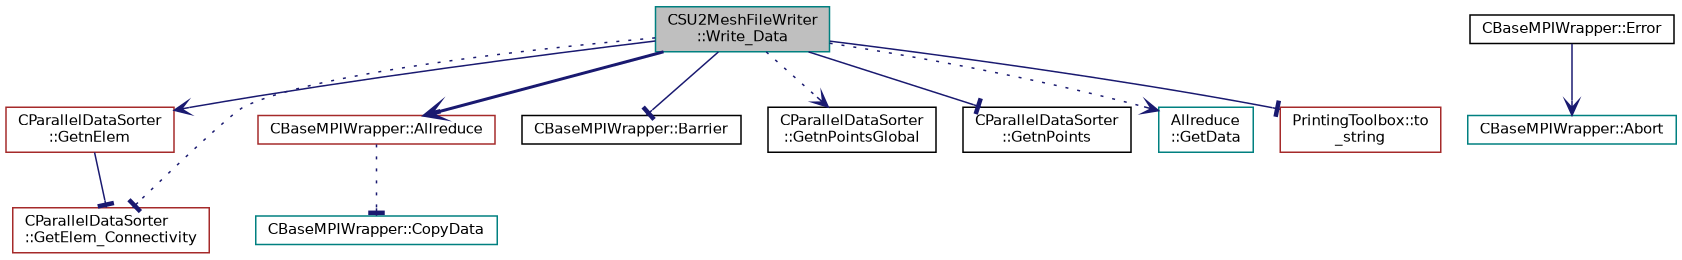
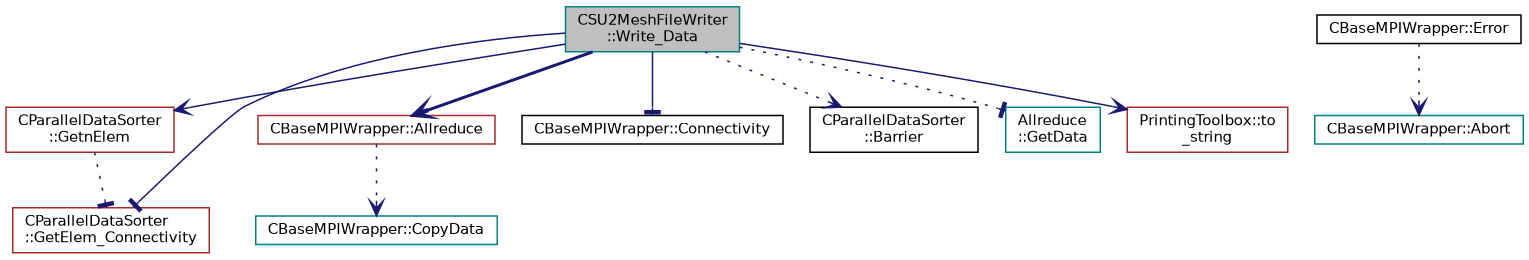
edge "CSU2MeshFileWriter ::Write_Data" -> "PrintingToolbox::to _string": arrowhead tee -> vee
edge "CBaseMPIWrapper::Error" -> "CBaseMPIWrapper::Abort": style solid -> dotted
edge "CSU2MeshFileWriter ::Write_Data" -> "Allreduce ::GetData": arrowhead vee -> tee
edge "CSU2MeshFileWriter ::Write_Data" -> "CParallelDataSorter ::GetElem_Connectivity": style dotted -> solid
node "CBaseMPIWrapper::Barrier": label "CBaseMPIWrapper::Barrier" -> "CBaseMPIWrapper::Connectivity"
node "CParallelDataSorter ::GetnPointsGlobal": label "CParallelDataSorter ::GetnPointsGlobal" -> "CParallelDataSorter ::Barrier"
node "CParallelDataSorter ::GetnPoints": removed
edge "CParallelDataSorter ::GetnElem" -> "CParallelDataSorter ::GetElem_Connectivity": style solid -> dotted
edge "CBaseMPIWrapper::Allreduce" -> "CBaseMPIWrapper::CopyData": arrowhead tee -> vee
